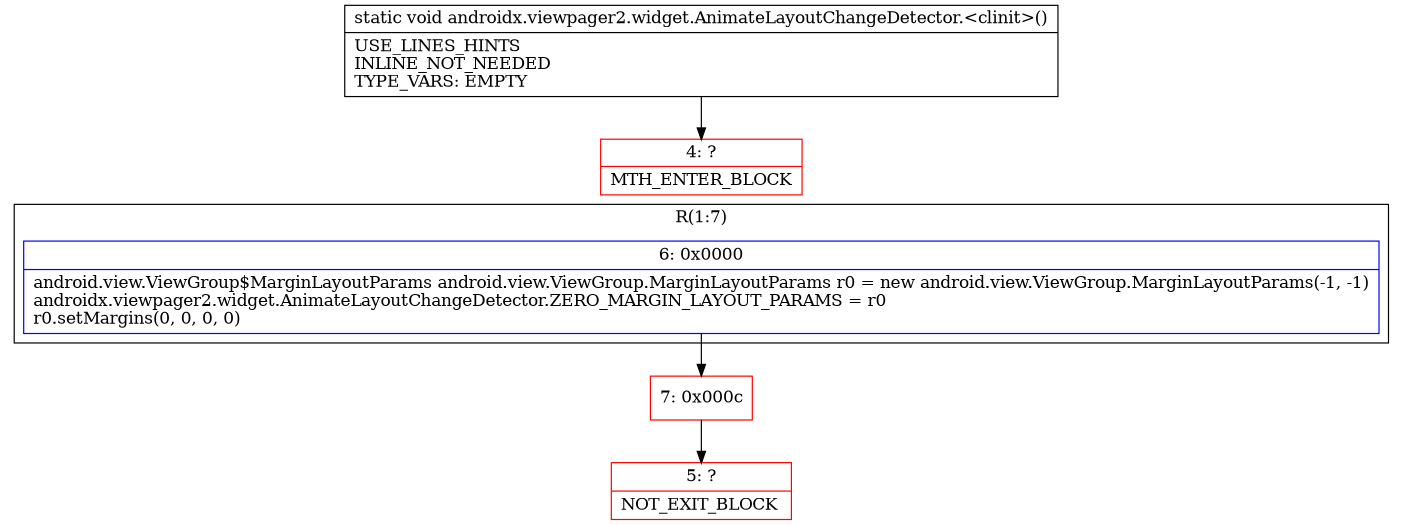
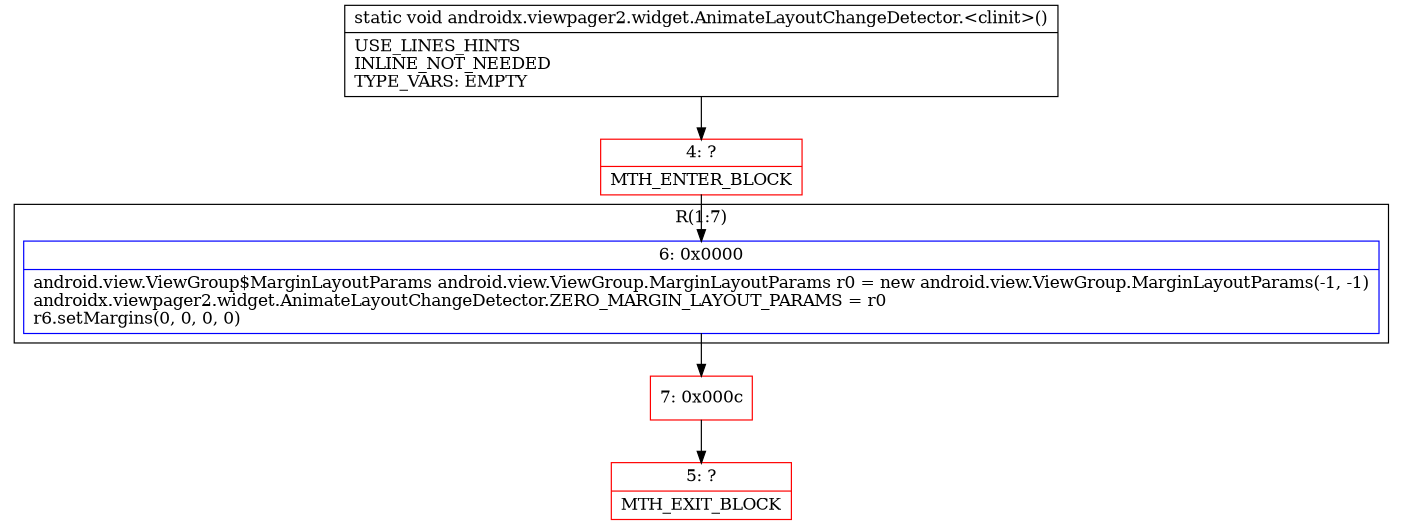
edge "4: ?" -> "6: 0x0000": added
node "6: 0x0000": text "r0.setMargins(0, 0, 0, 0)" -> "r6.setMargins(0, 0, 0, 0)"
node "5: ?": text "NOT_EXIT_BLOCK" -> "MTH_EXIT_BLOCK"
